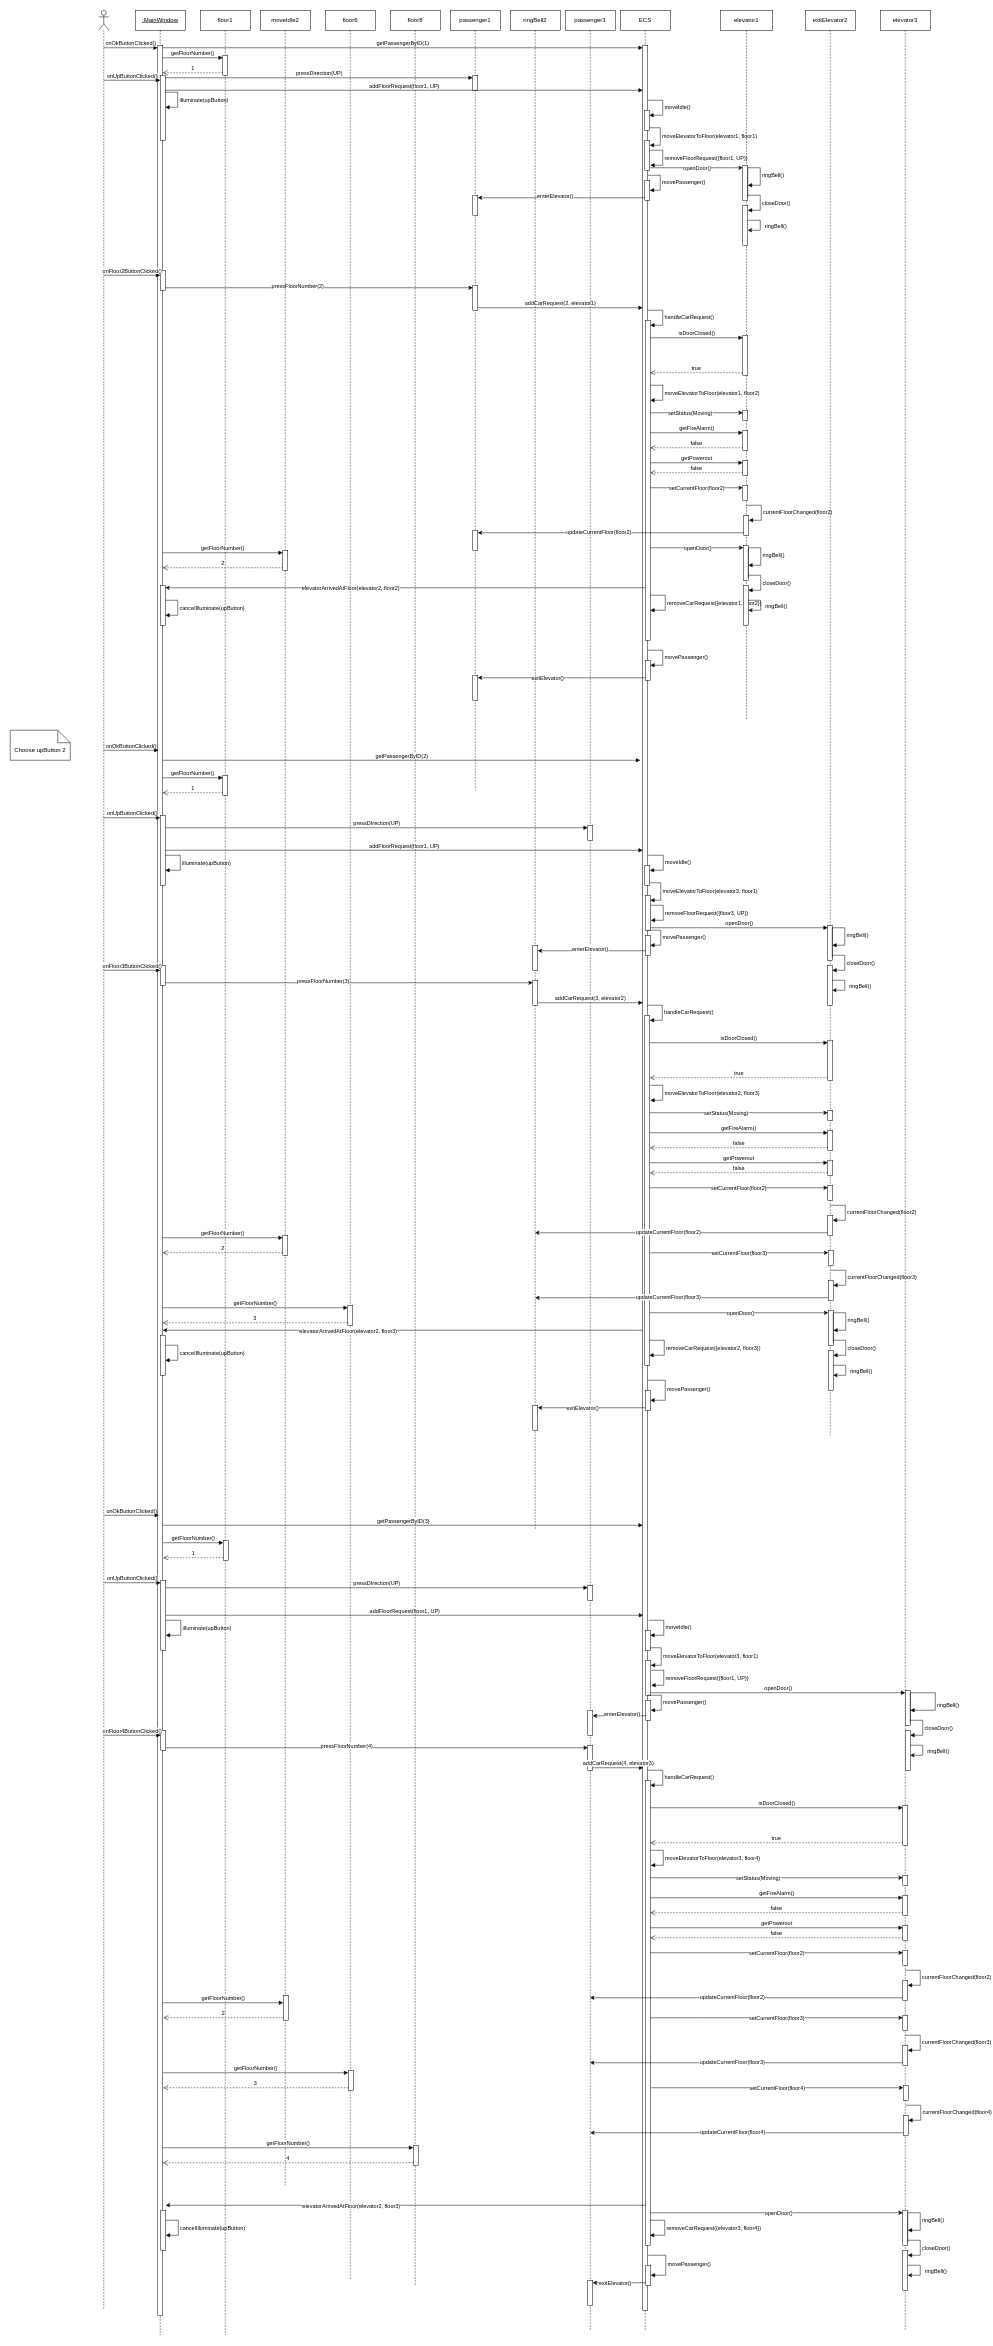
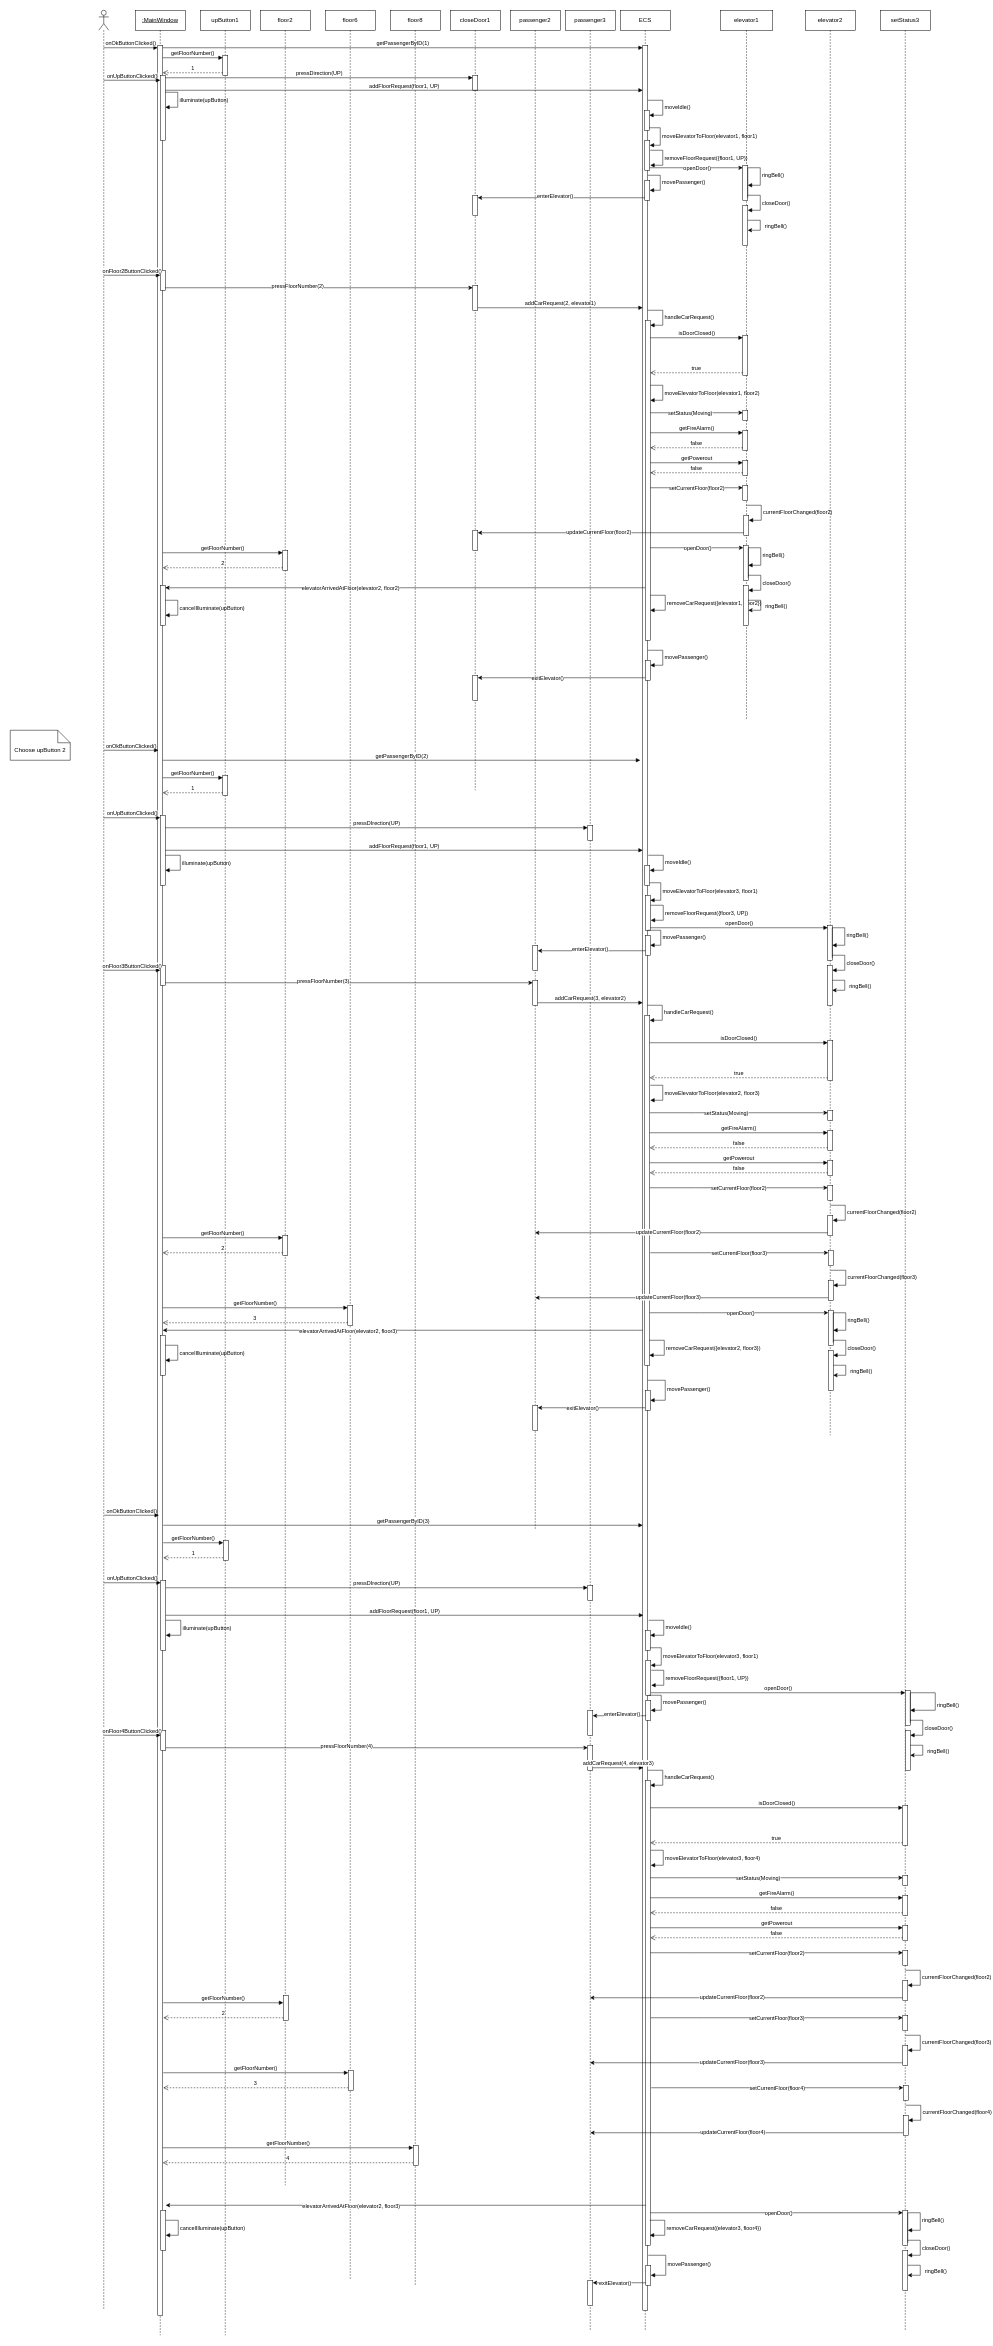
node "floor1": label "floor1" -> "upButton1"
node "moveIdle2": label "moveIdle2" -> "floor2"
node "passenger1": label "passenger1" -> "closeDoor1"
node "ringBell2": label "ringBell2" -> "passenger2"
node "exitElevator2": label "exitElevator2" -> "elevator2"
node "elevator3": label "elevator3" -> "setStatus3"
